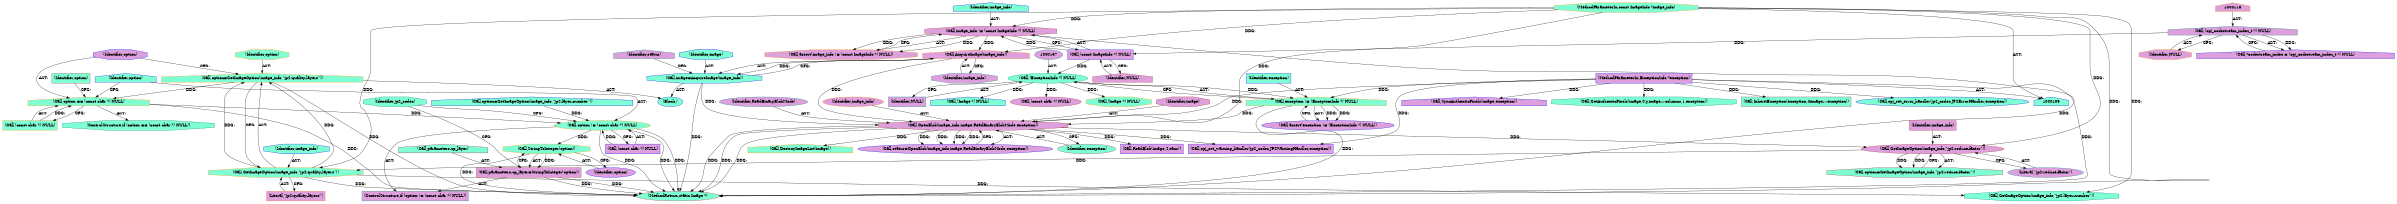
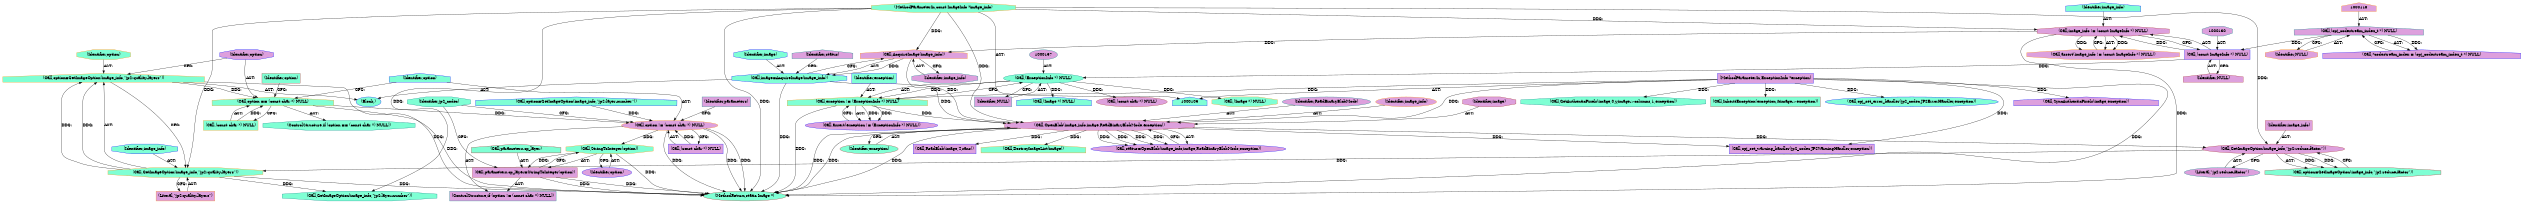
node "1000130": added
node "(Identifier,parameters)": added
node "(Call,option != (const char *) NULL)": fillcolor aquamarine -> plum
